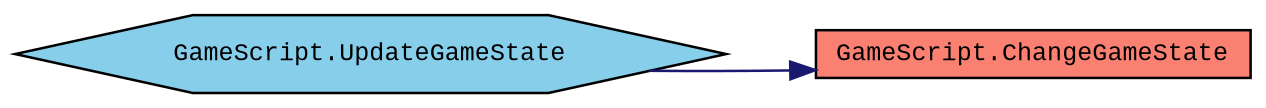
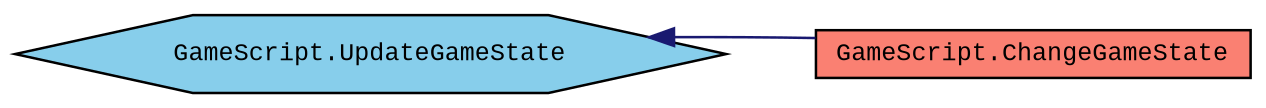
edge "GameScript.UpdateGameState" -> "GameScript.ChangeGameState": reversed
